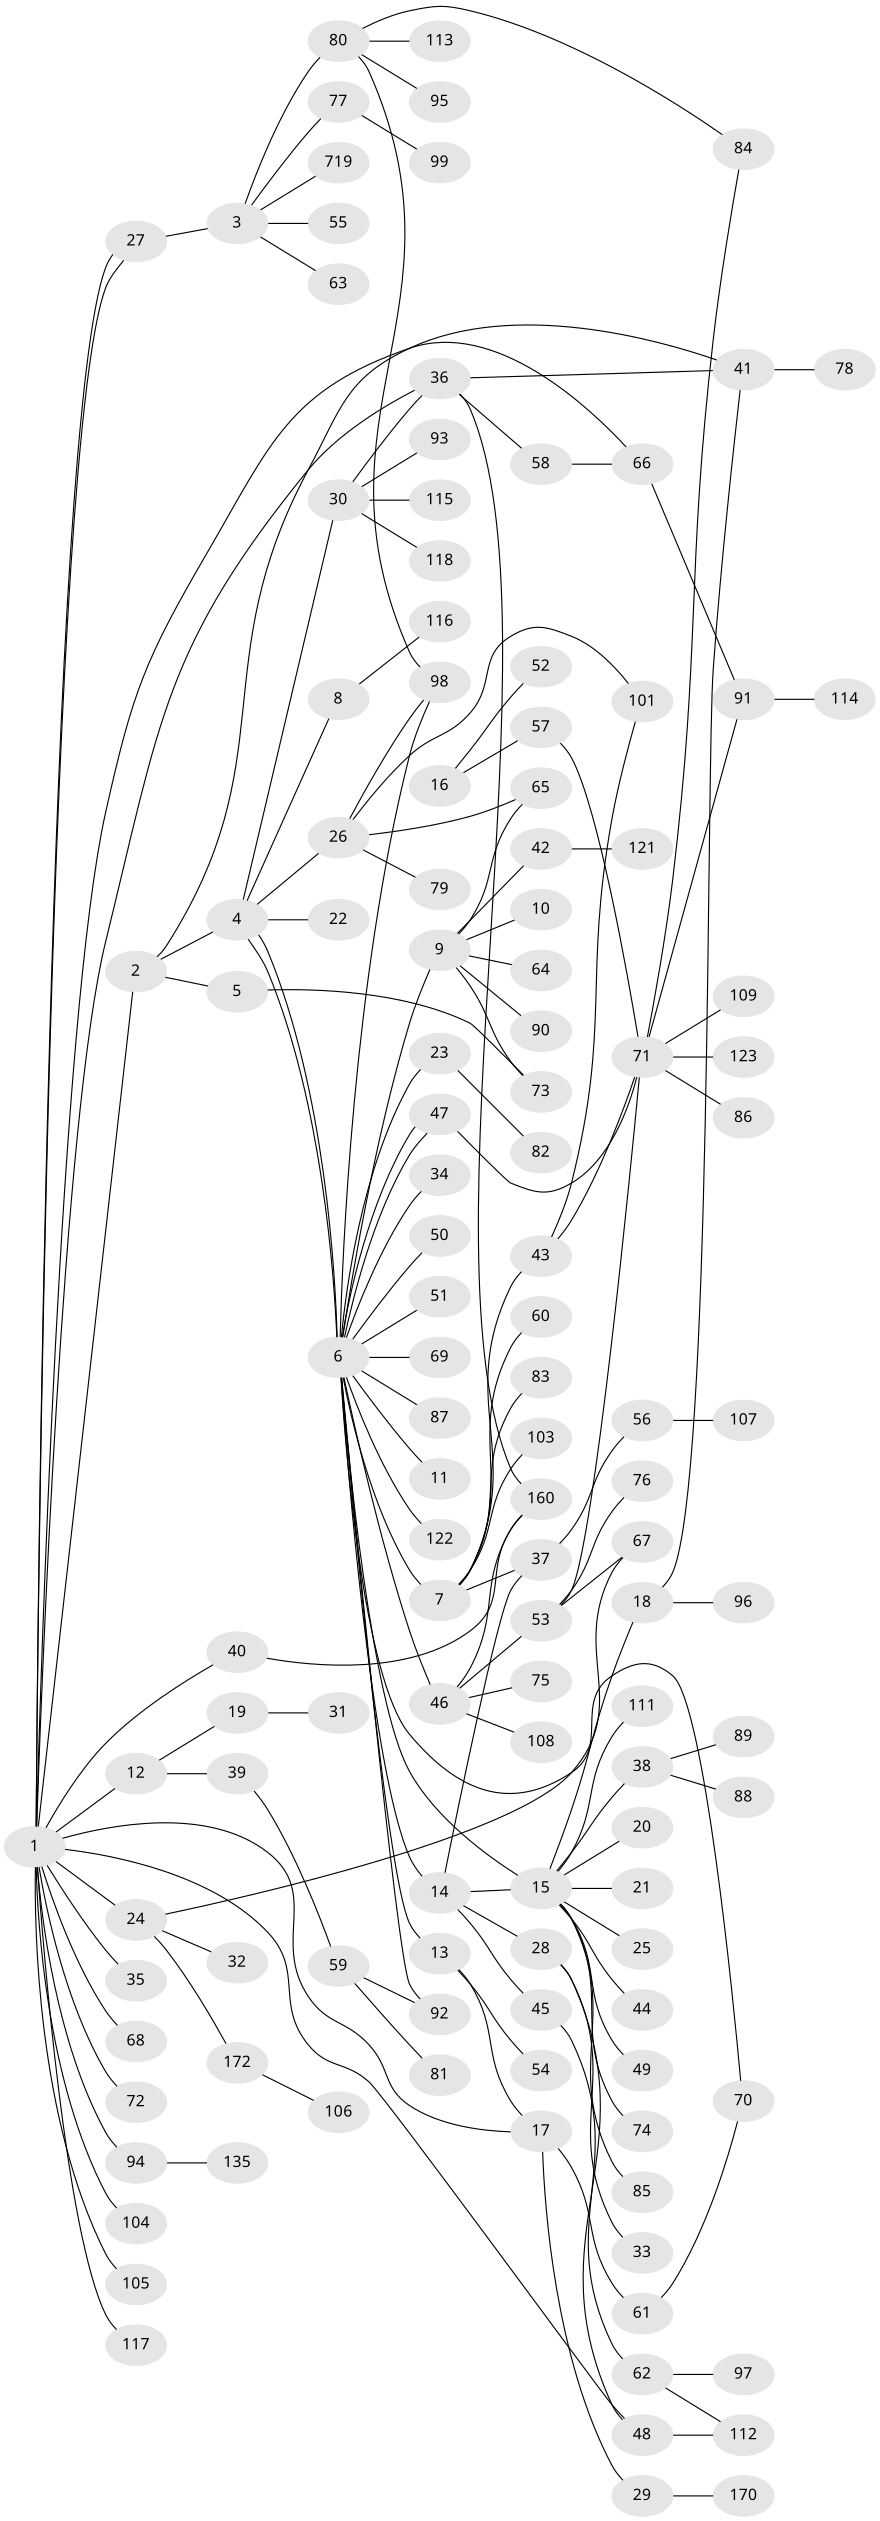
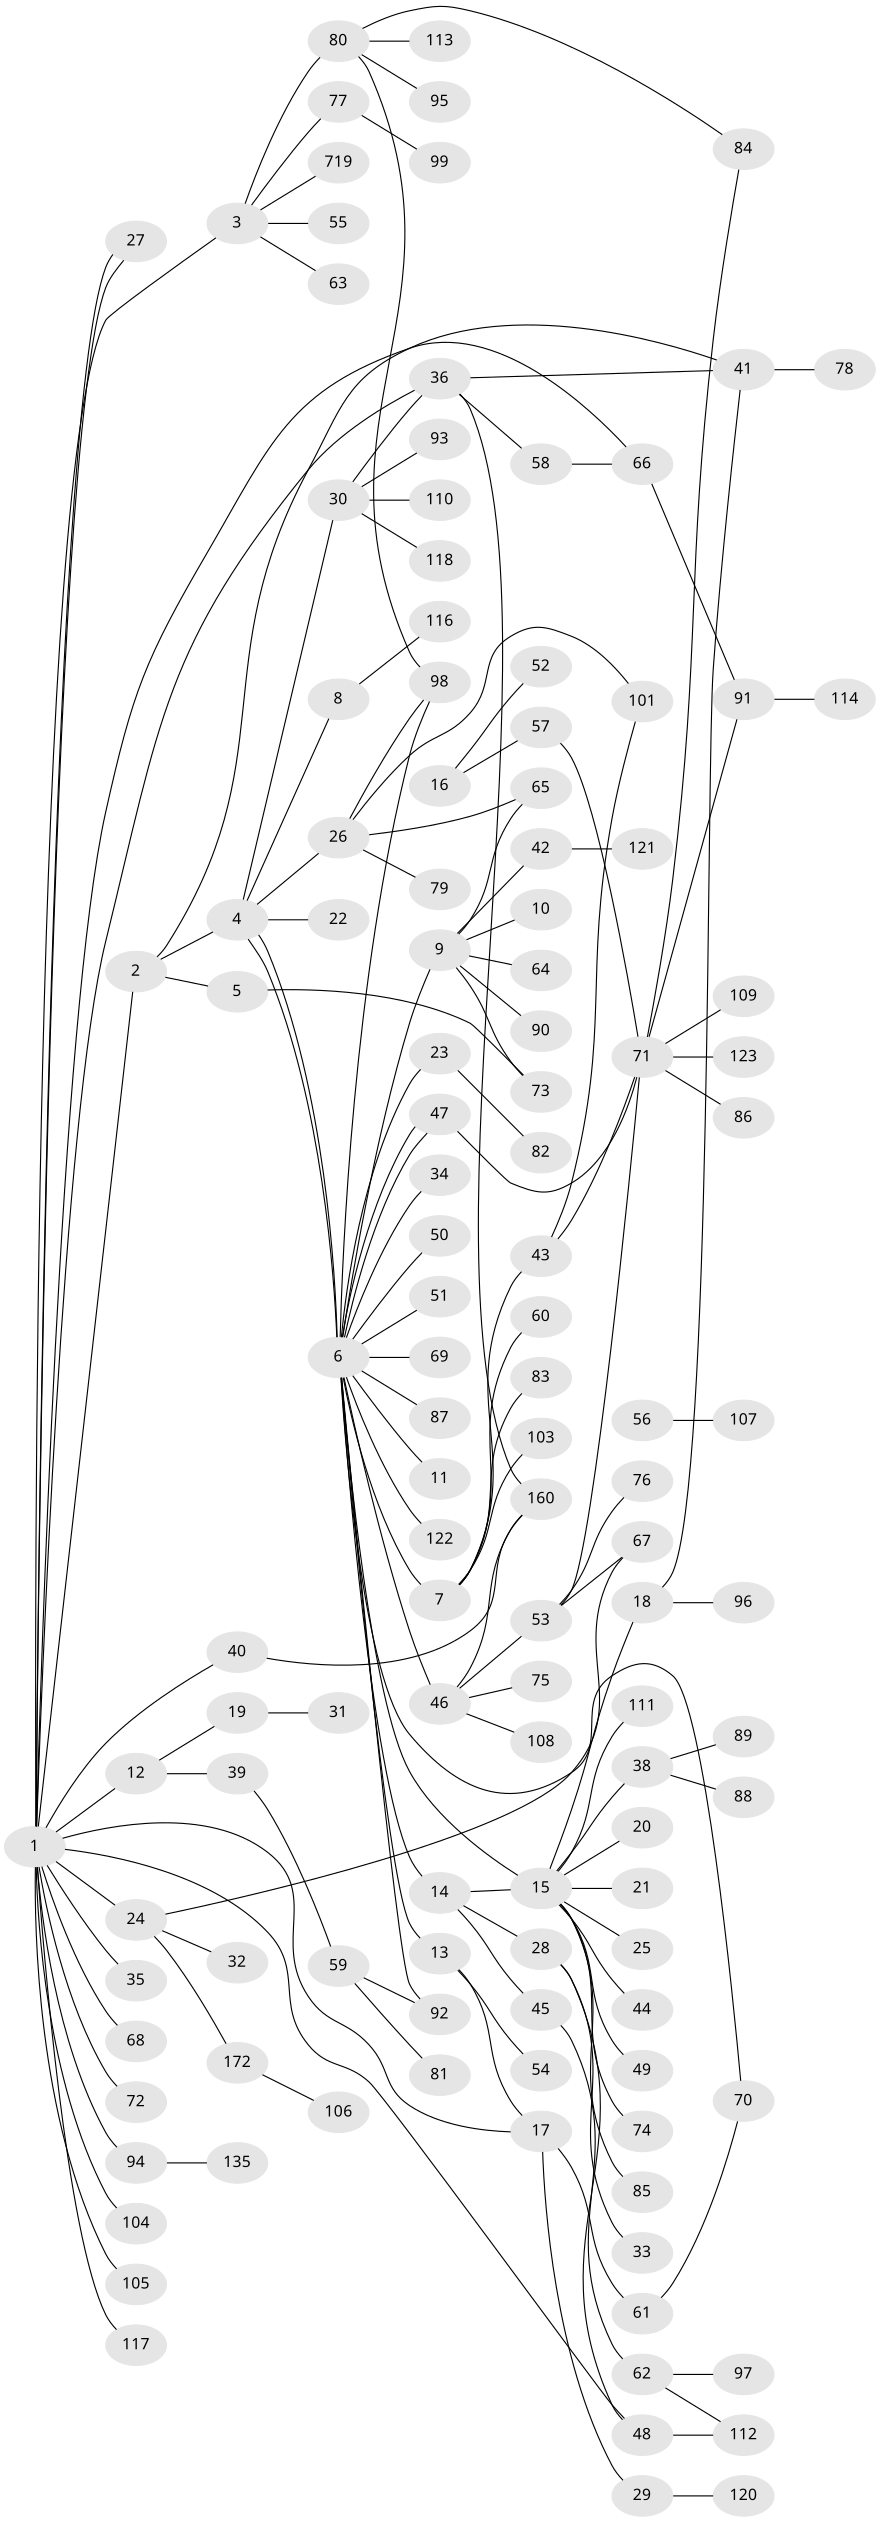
edge "3" -- "27": now "3" -- "1"
node "115": label "115" -> "110"
node "37": removed
node "170": label "170" -> "120"
